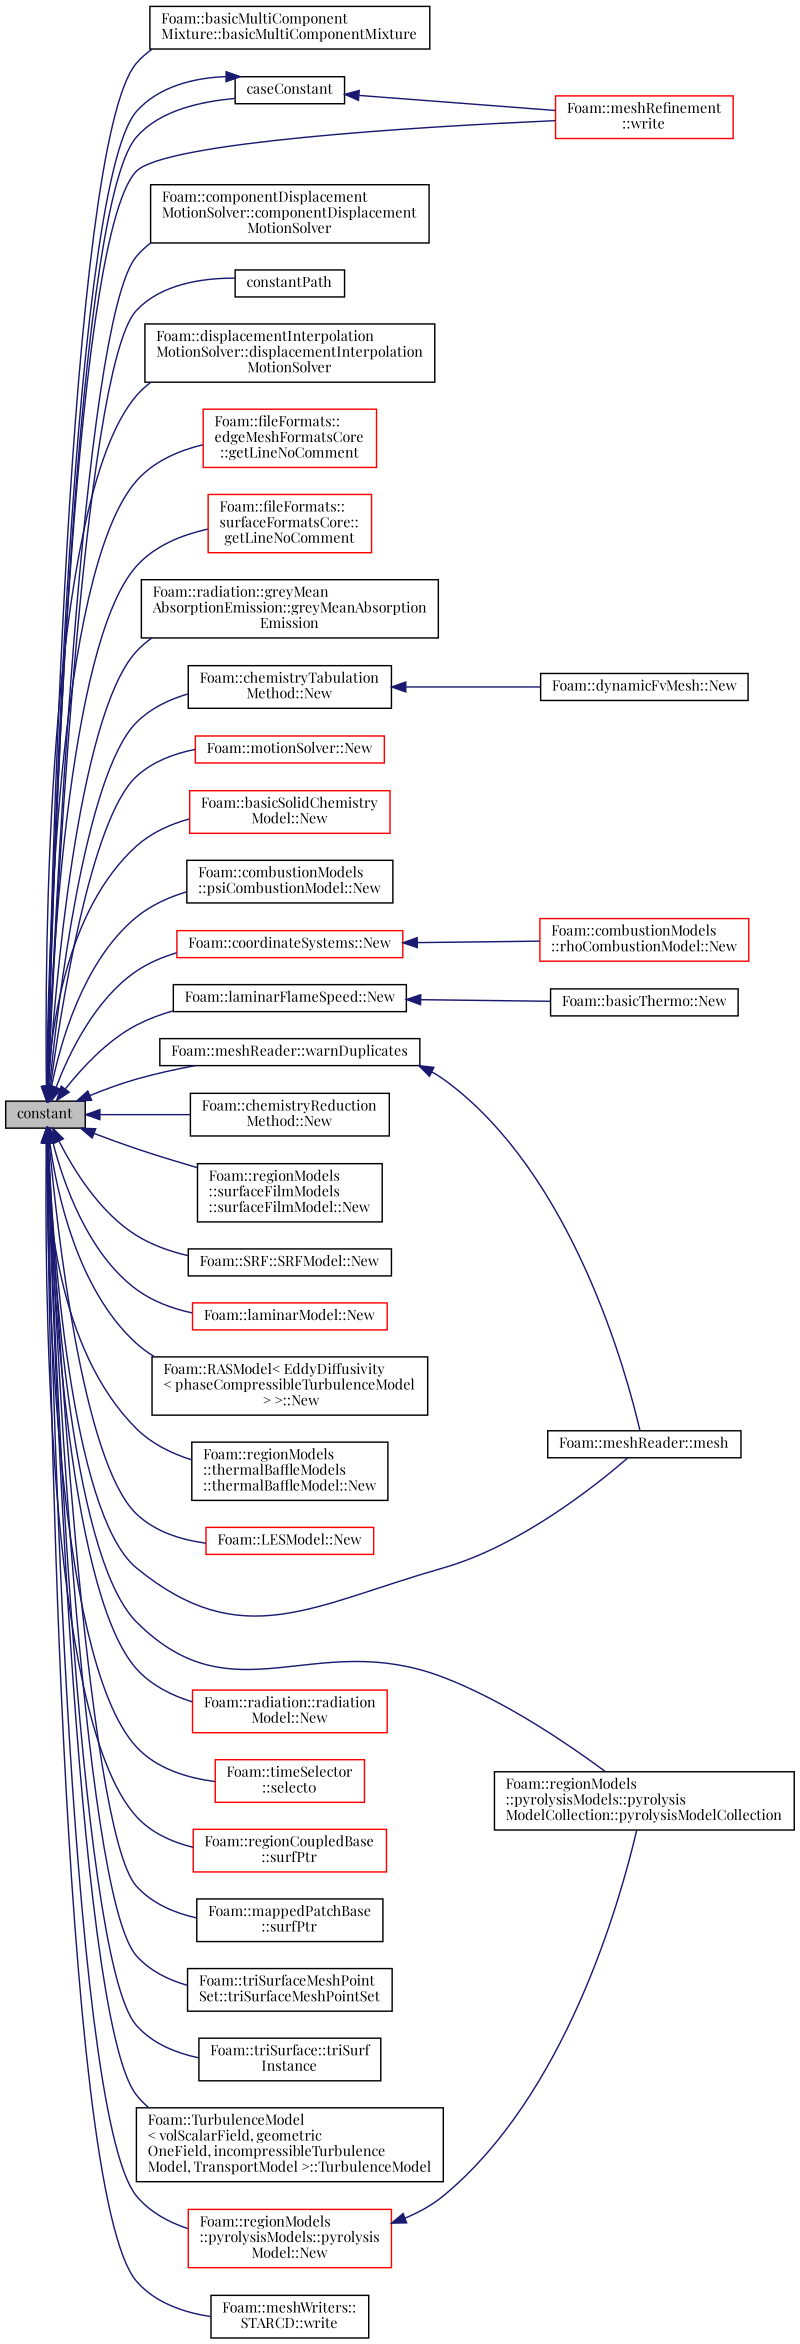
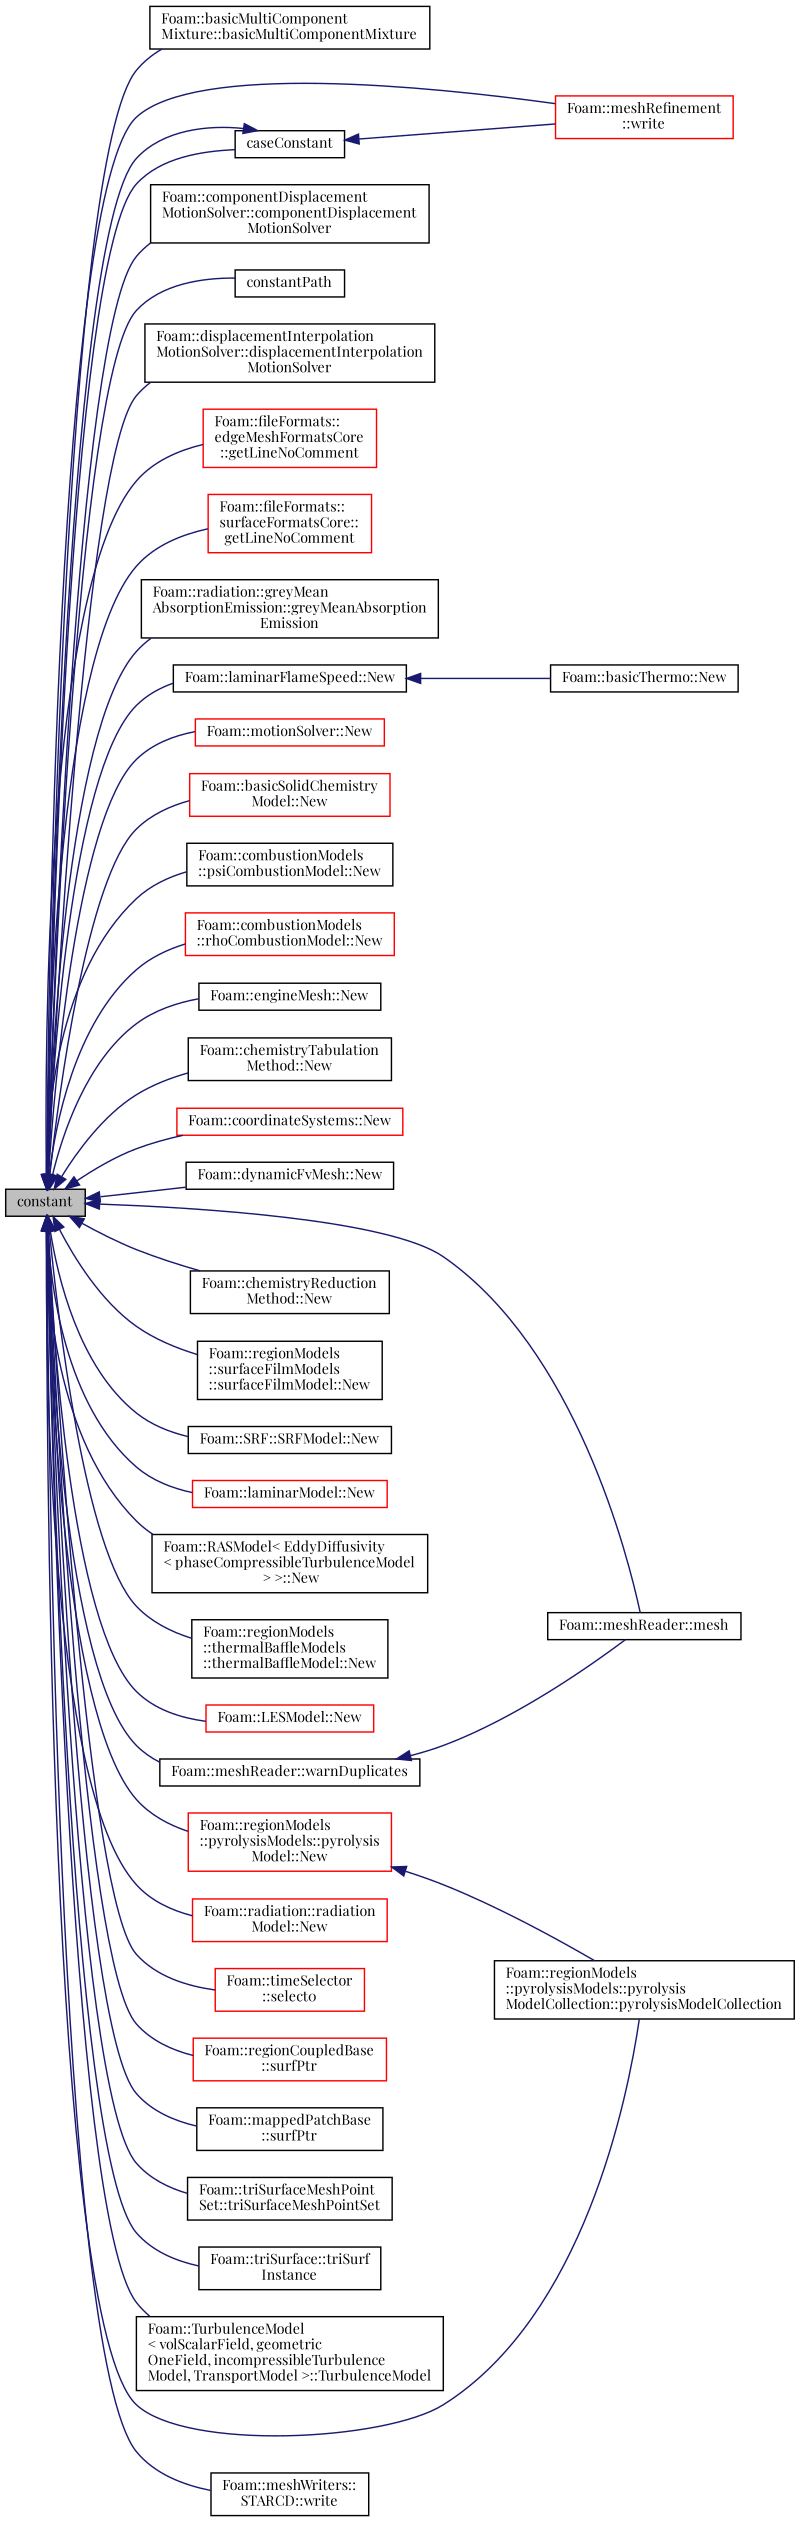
edge "Foam::dynamicFvMesh::New" -> "Foam::chemistryTabulation Method::New": now "Foam::dynamicFvMesh::New" -> "constant"
edge "Foam::combustionModels ::rhoCombustionModel::New" -> "Foam::coordinateSystems::New": now "Foam::combustionModels ::rhoCombustionModel::New" -> "constant"
node "Foam::engineMesh::New": added
